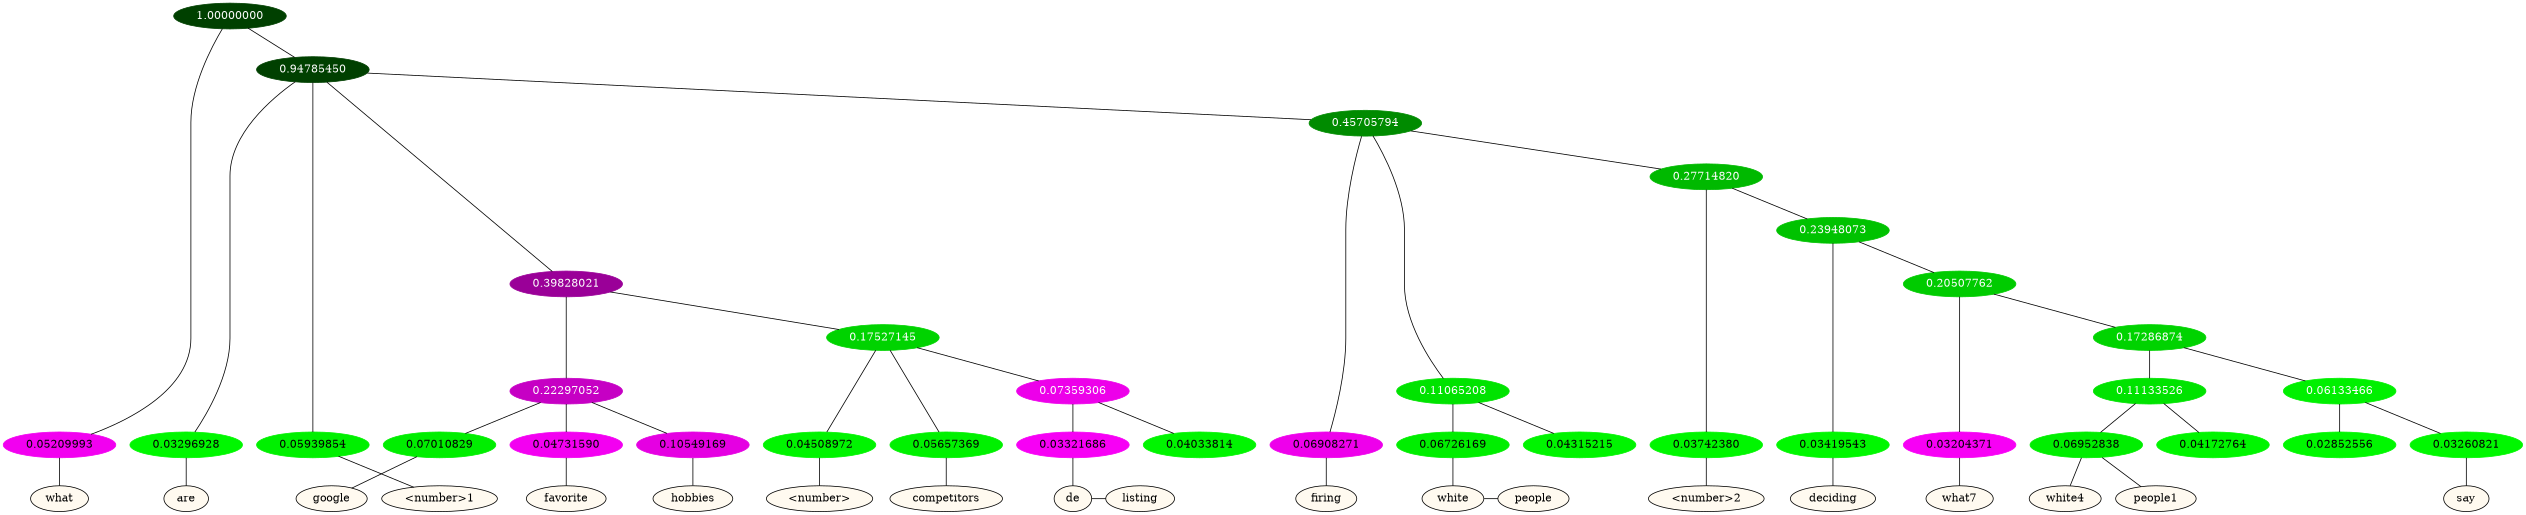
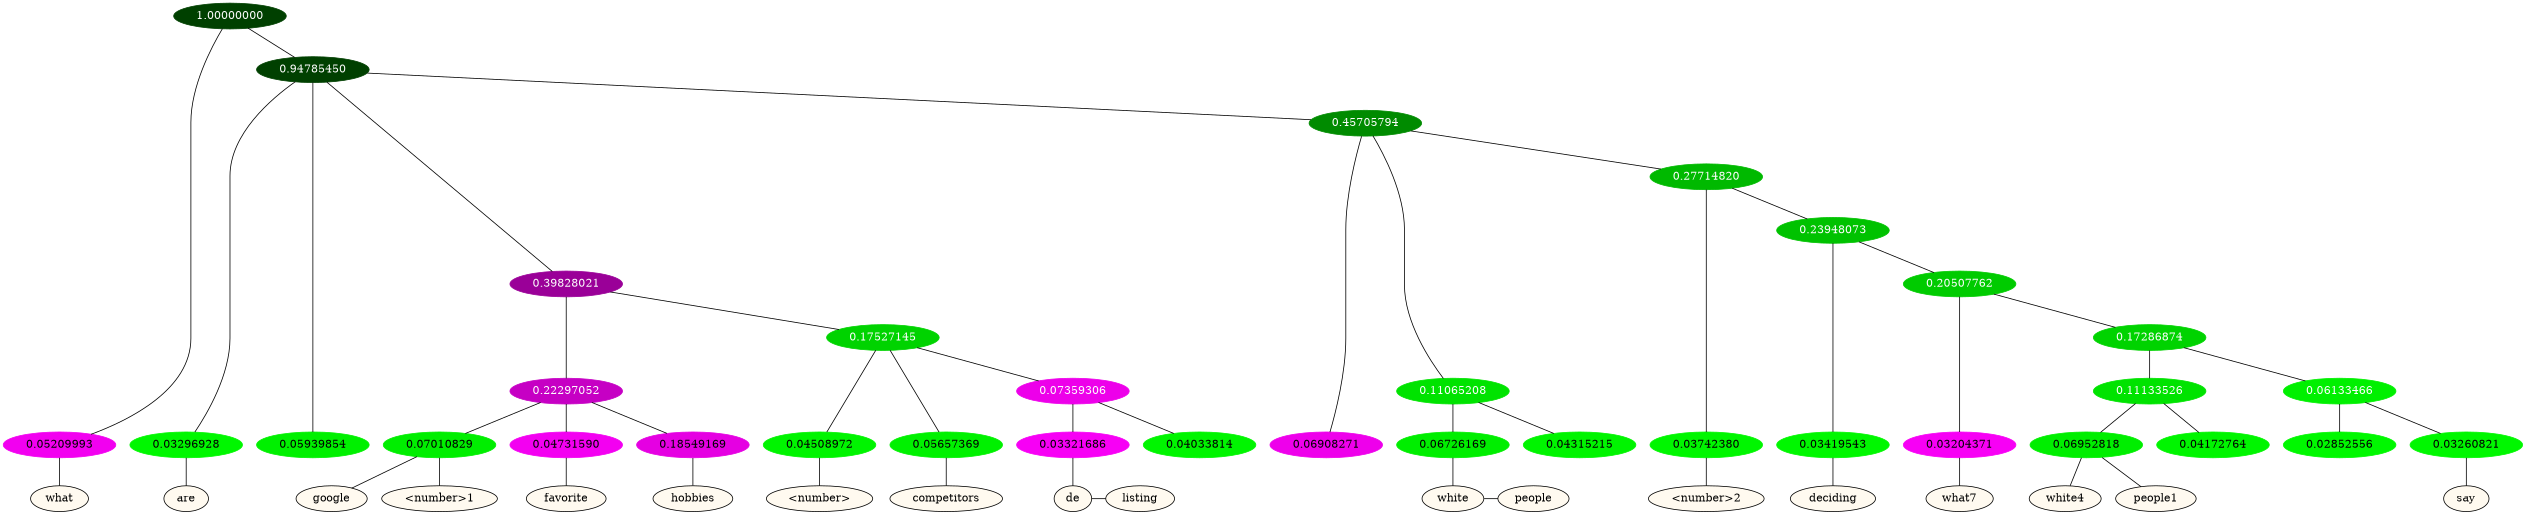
node "0.10549169": label "0.10549169" -> "0.18549169"
node "0.06952838": label "0.06952838" -> "0.06952818"
edge "0.05939854" -- "<number>1": now "0.07010829" -- "<number>1"
node "firing": removed
